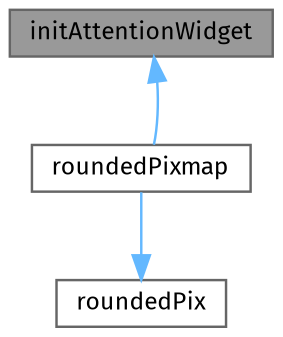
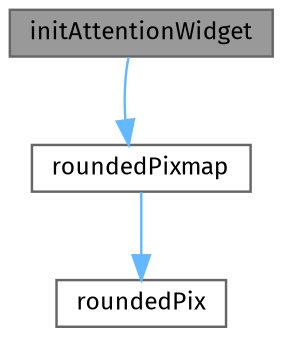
edge "roundedPixmap" -> "initAttentionWidget": reversed
